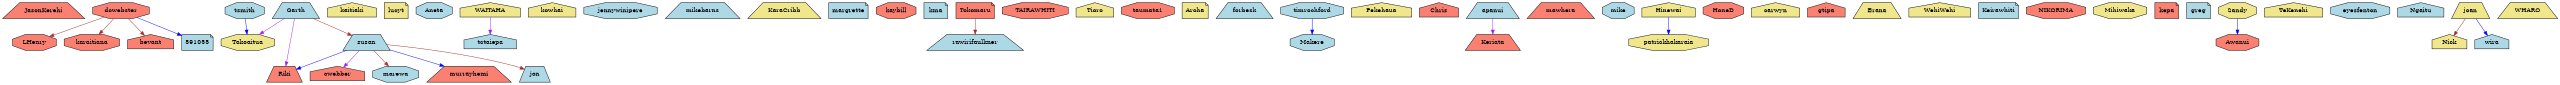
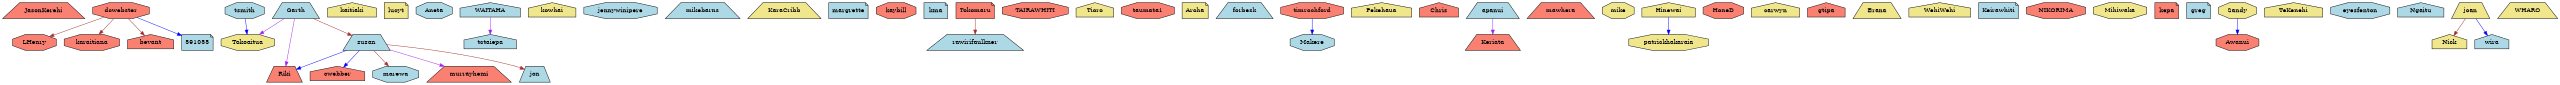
node "WAITAHA": fillcolor khaki -> lightblue
node "timrochford": fillcolor lightblue -> salmon
node "mike": fillcolor lightblue -> khaki
edge "susan" -> "cwebber": color purple -> blue
edge "susan" -> "murrayhemi": color blue -> purple
